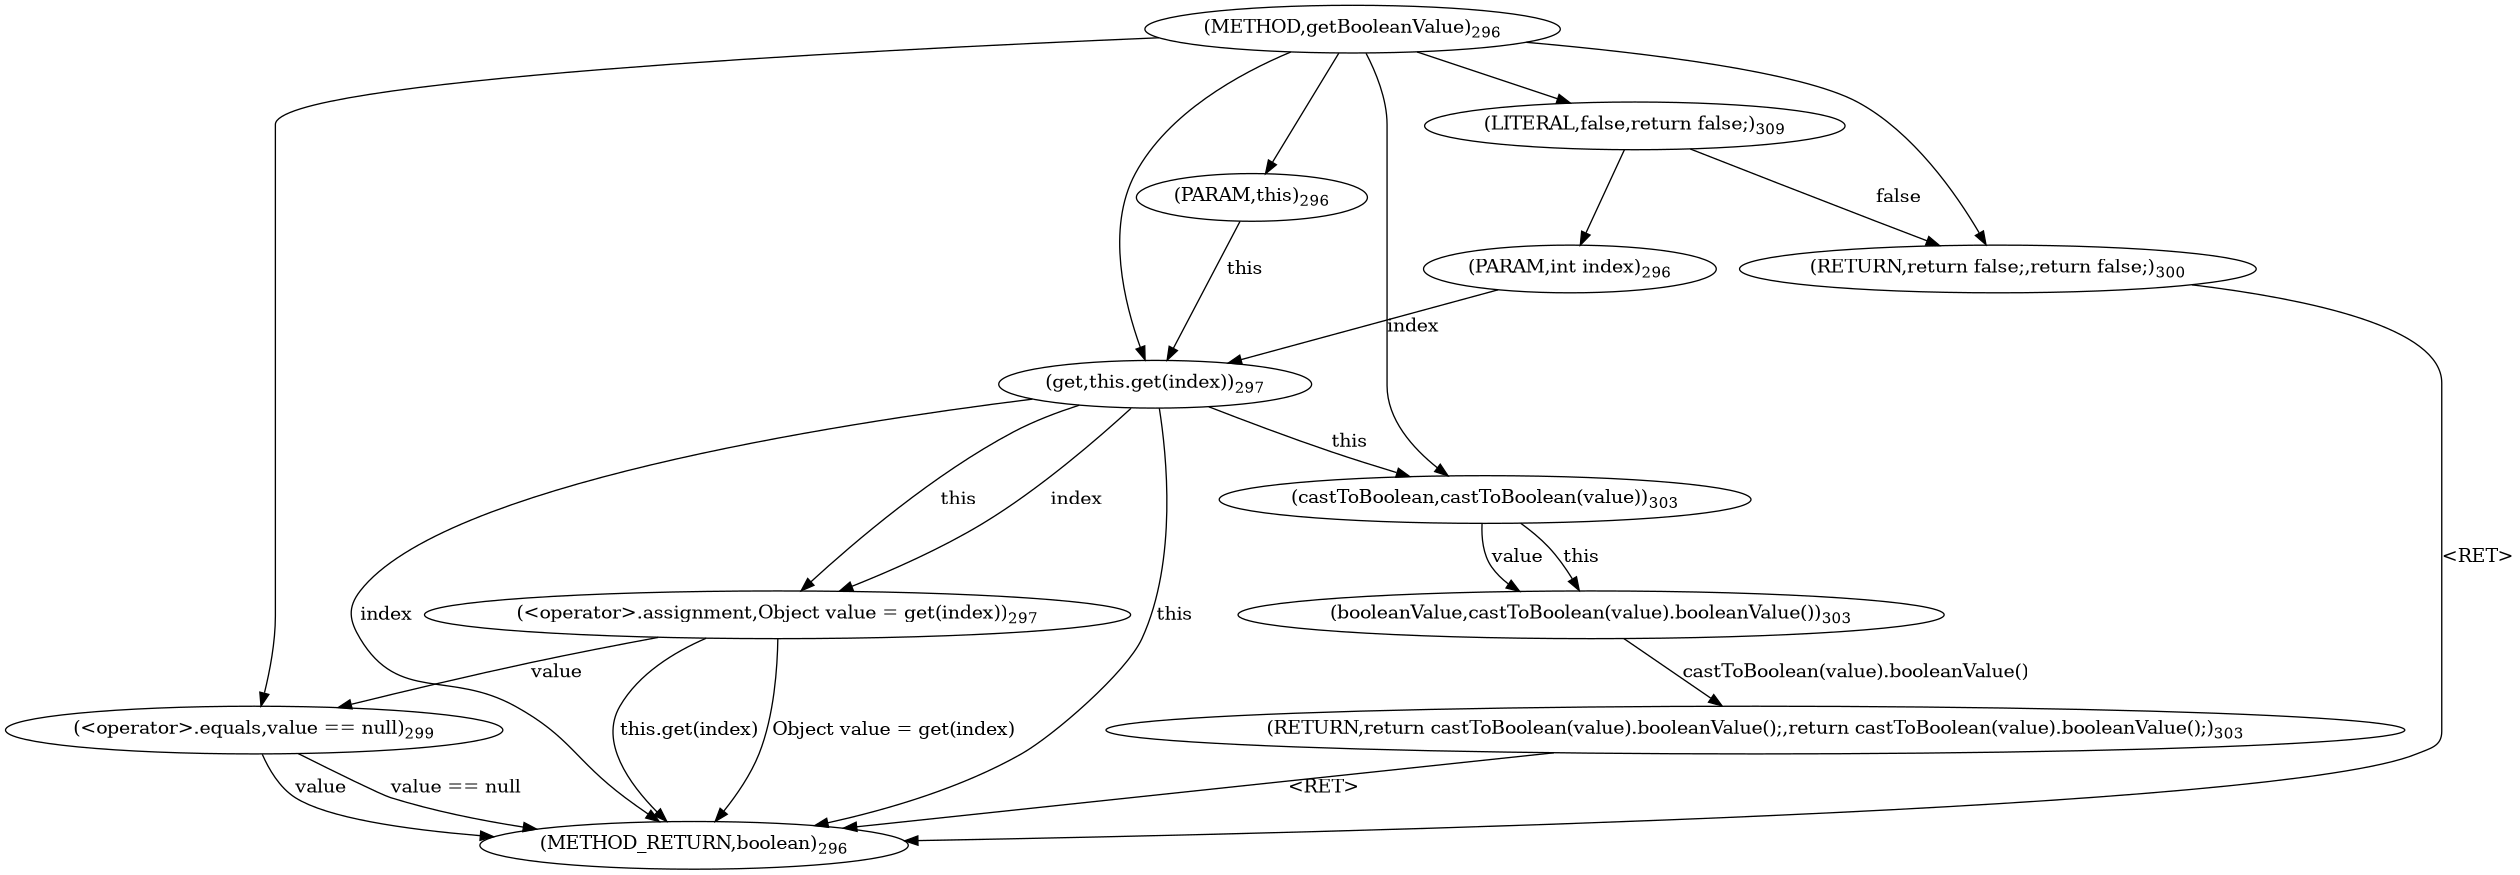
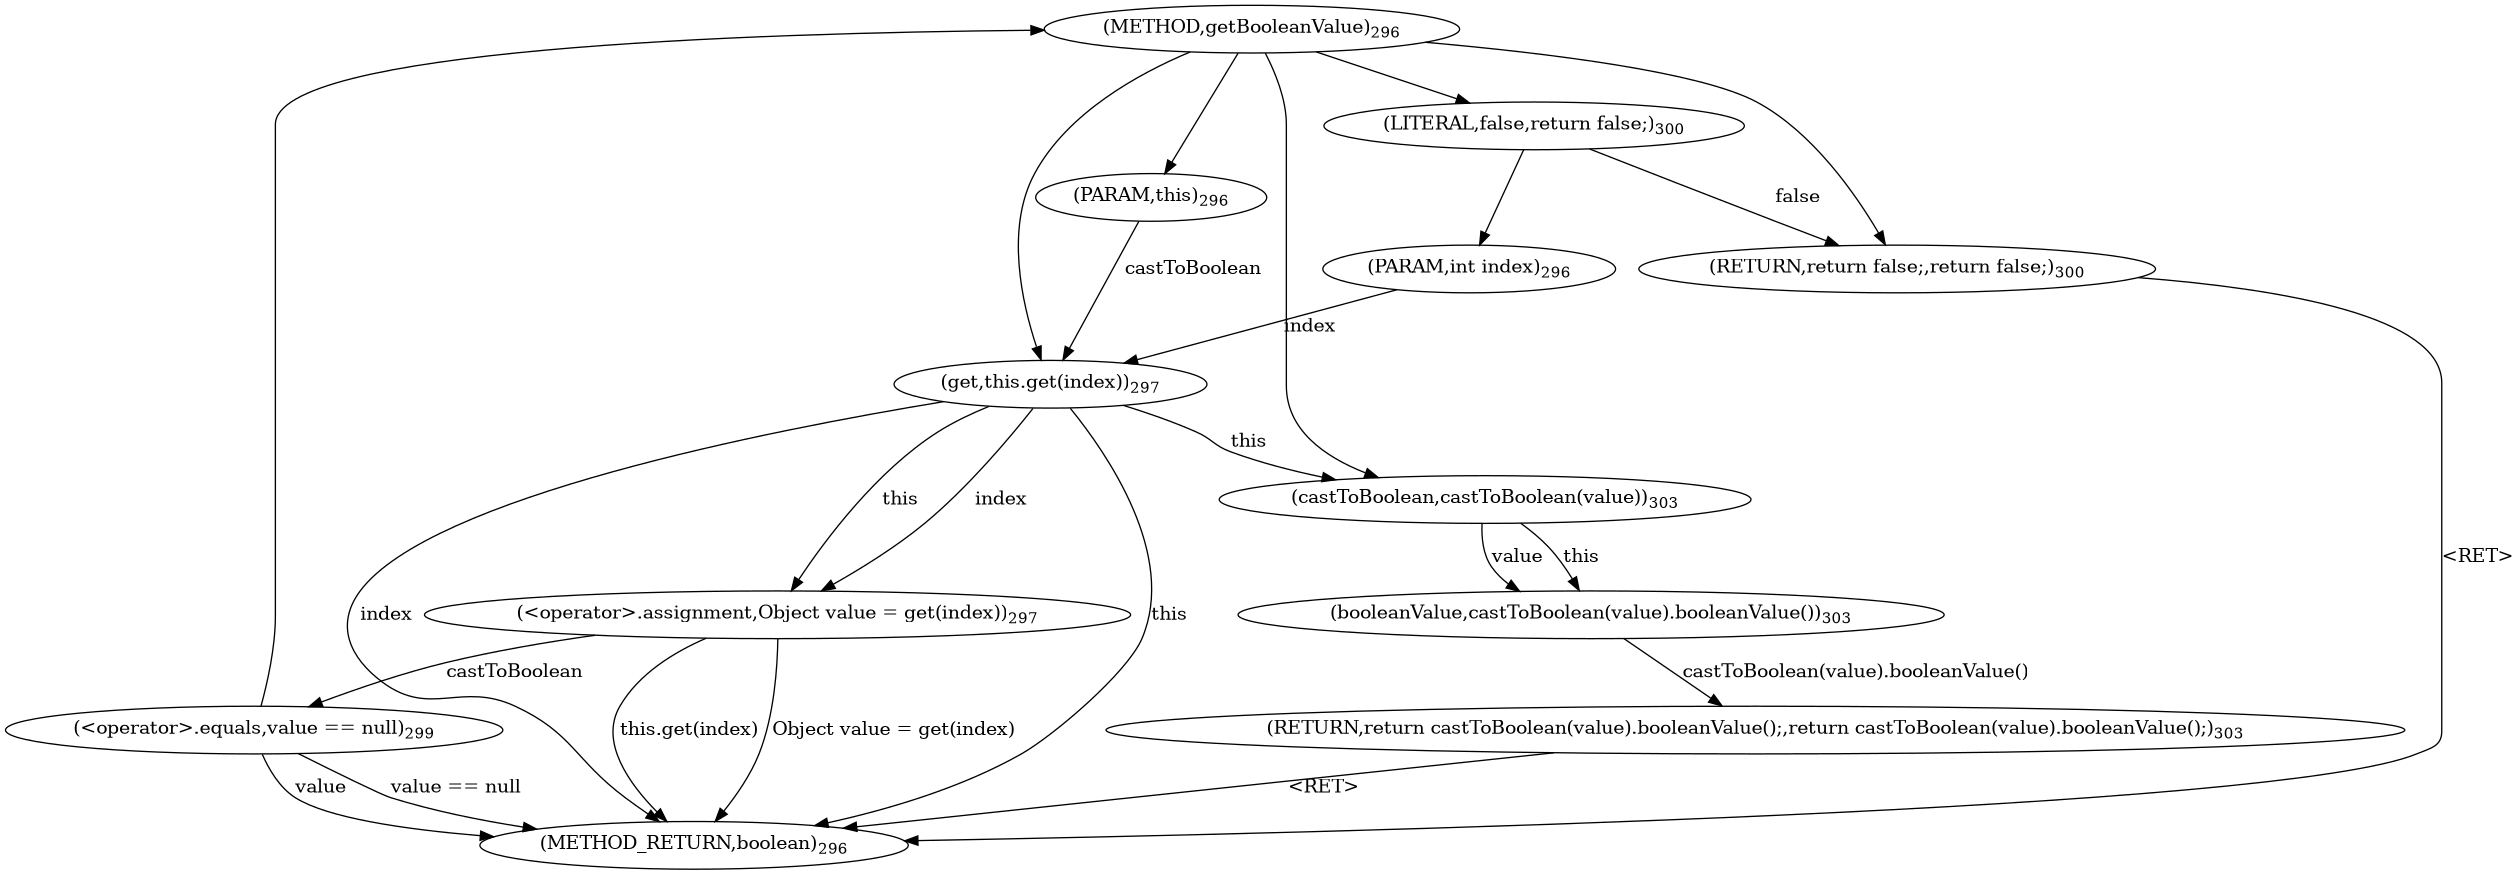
edge "(METHOD,getBooleanValue)" -> "(<operator>.equals,value == null)": reversed
node "(LITERAL,false,return false;)": text "309" -> "300"
edge "(PARAM,this)" -> "(get,this.get(index))": label "this" -> "castToBoolean"
edge "(<operator>.assignment,Object value = get(index))" -> "(<operator>.equals,value == null)": label "value" -> "castToBoolean"
